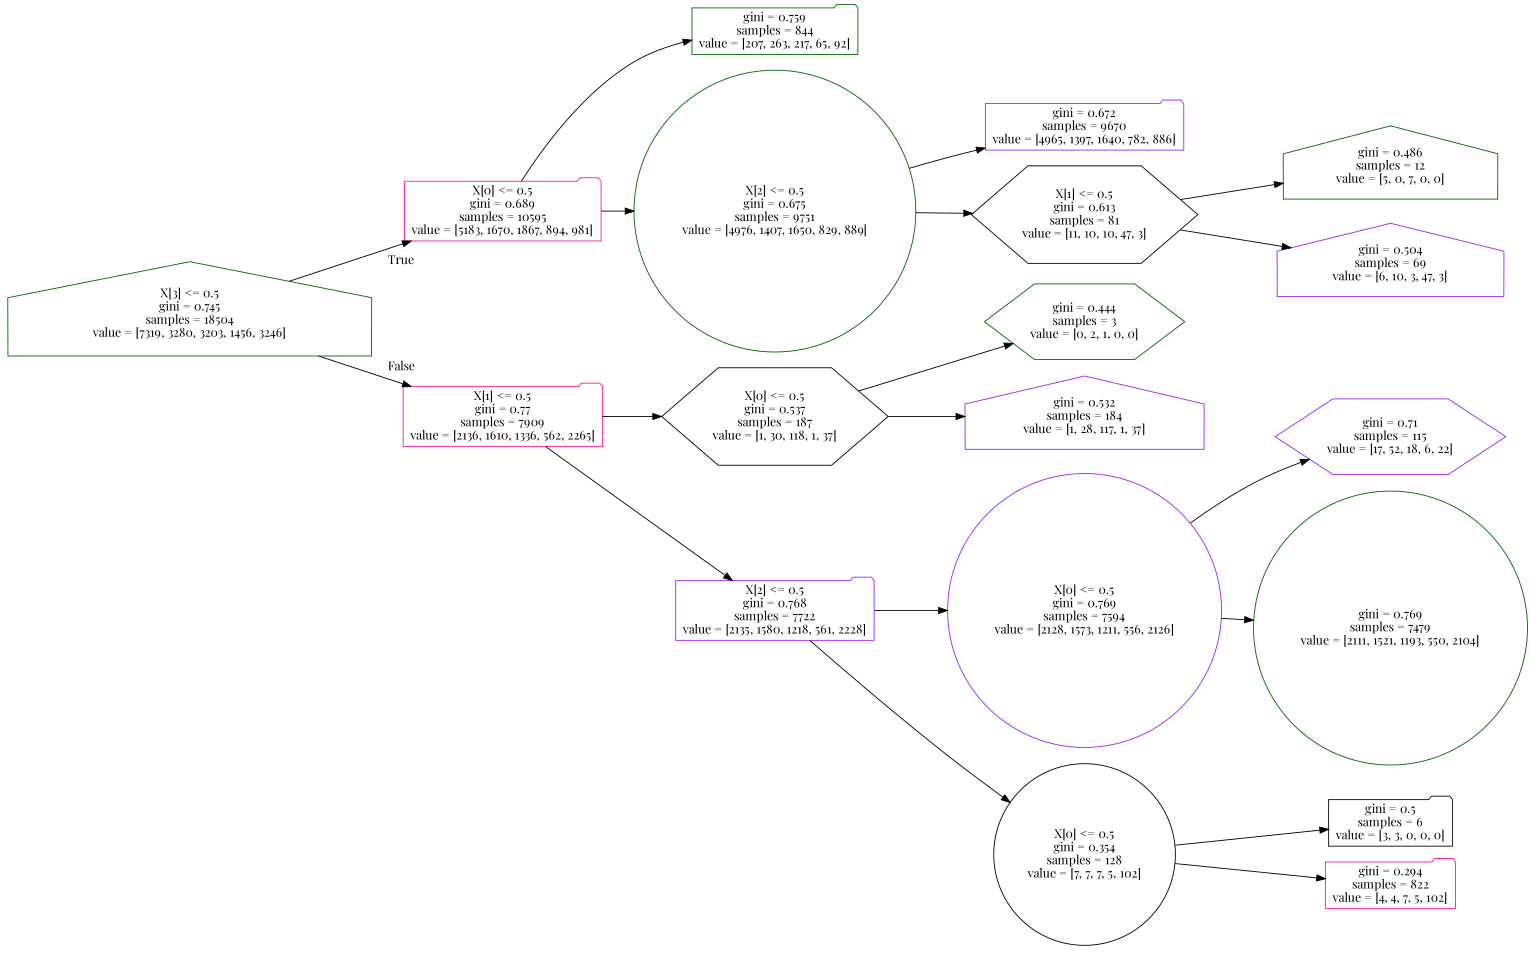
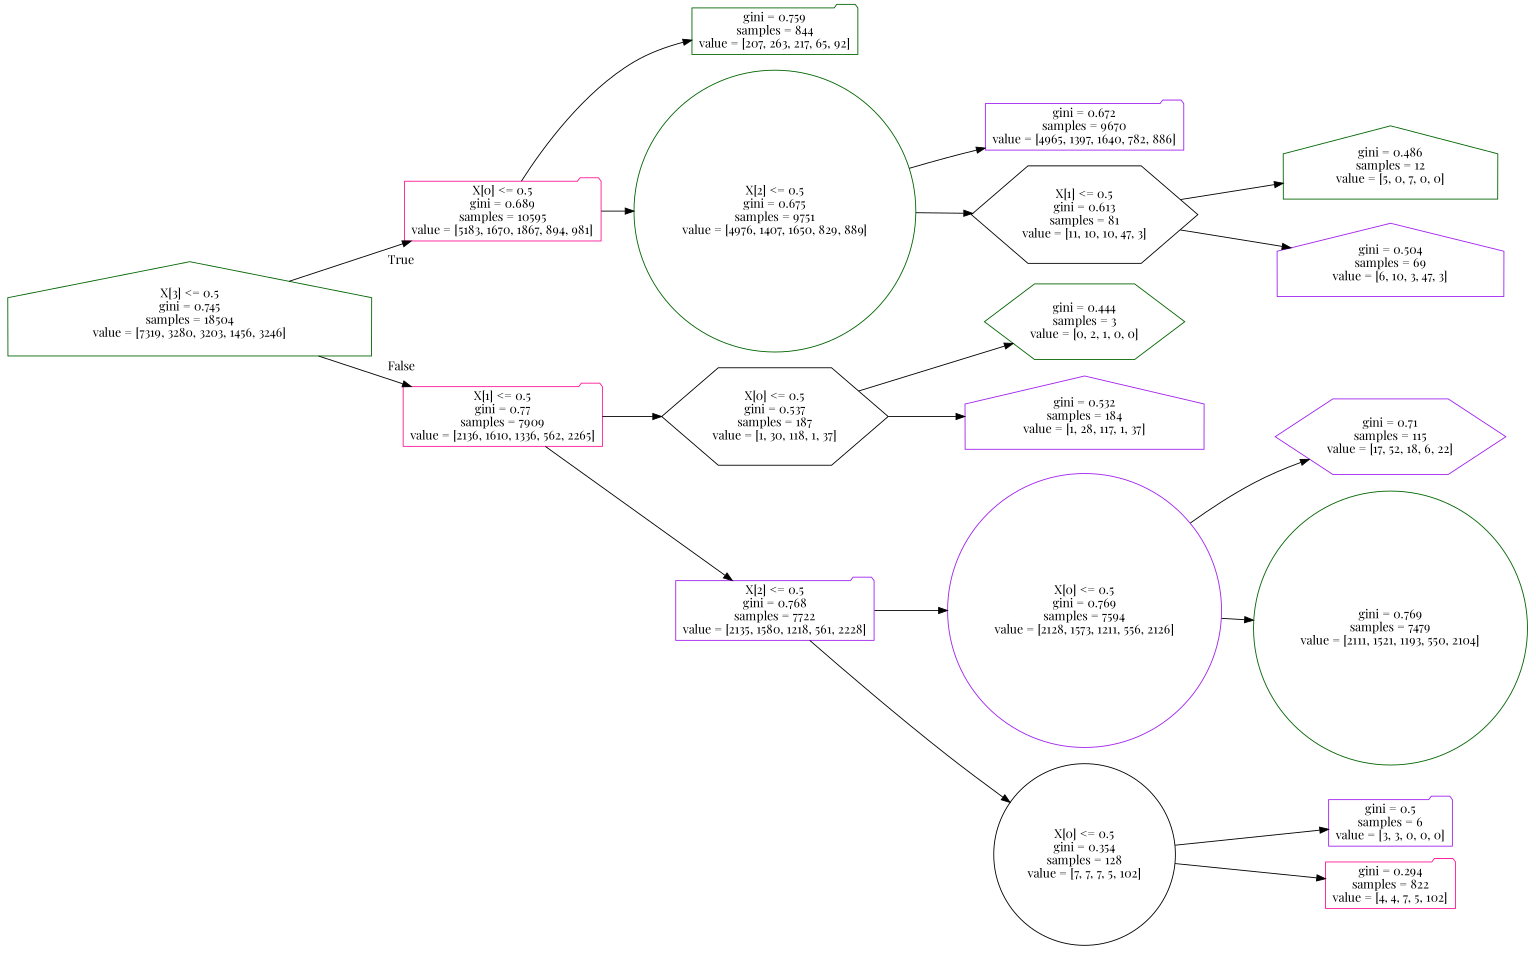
node "gini = 0.5 samples = 6 value = [3, 3, 0, 0, 0]": color black -> purple
